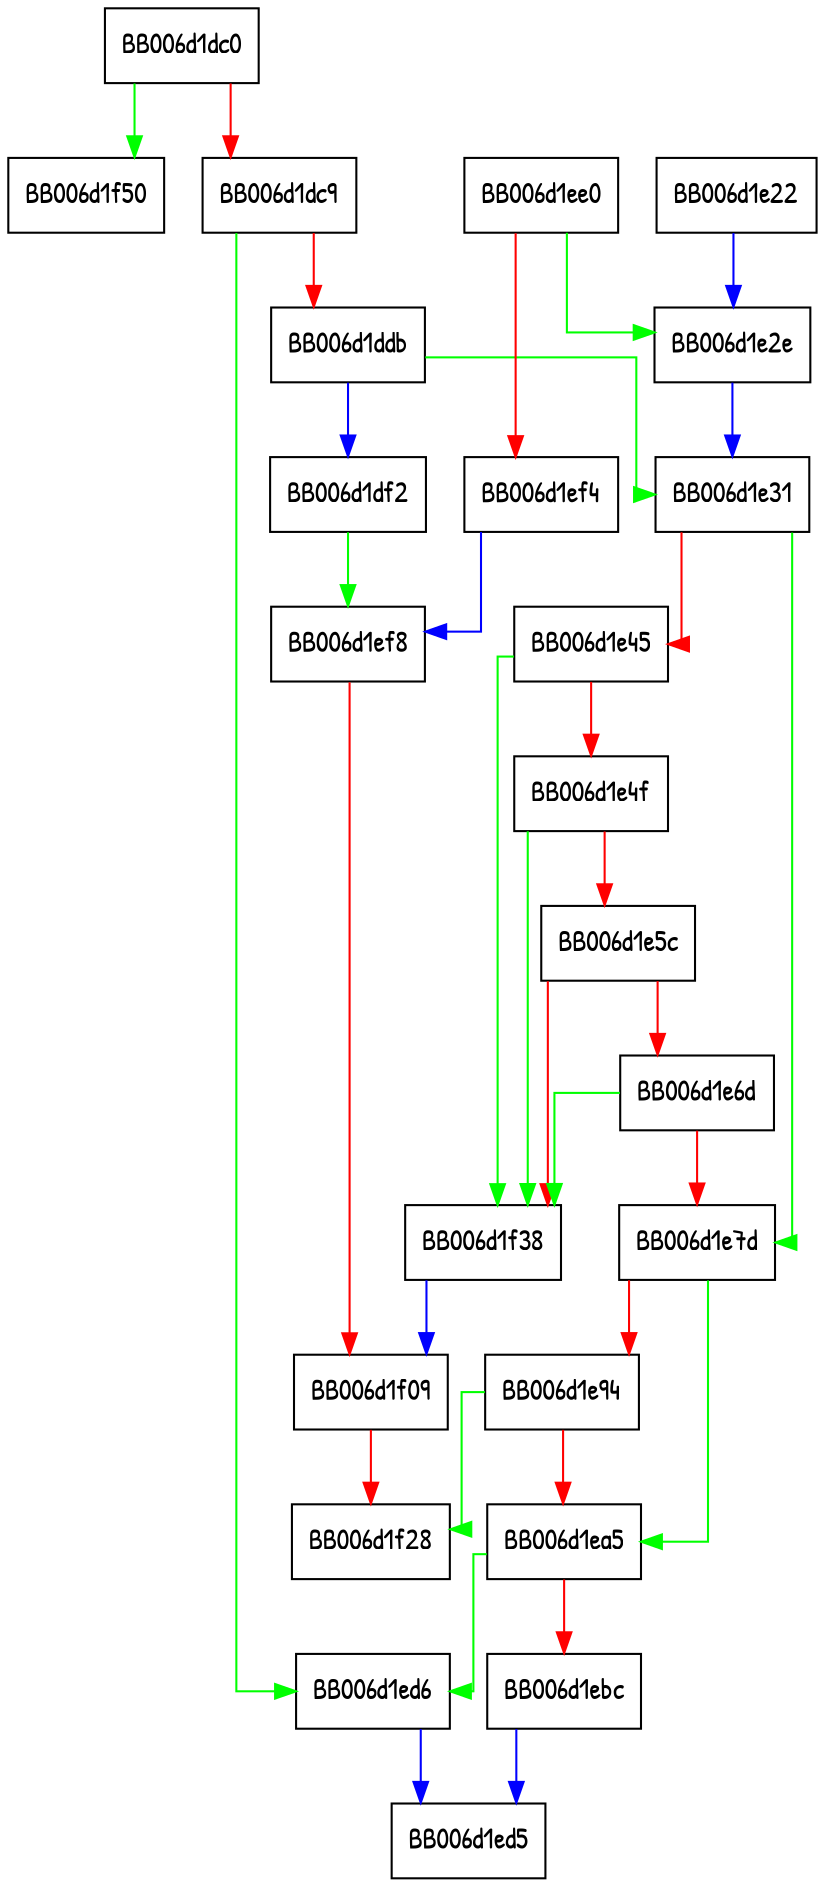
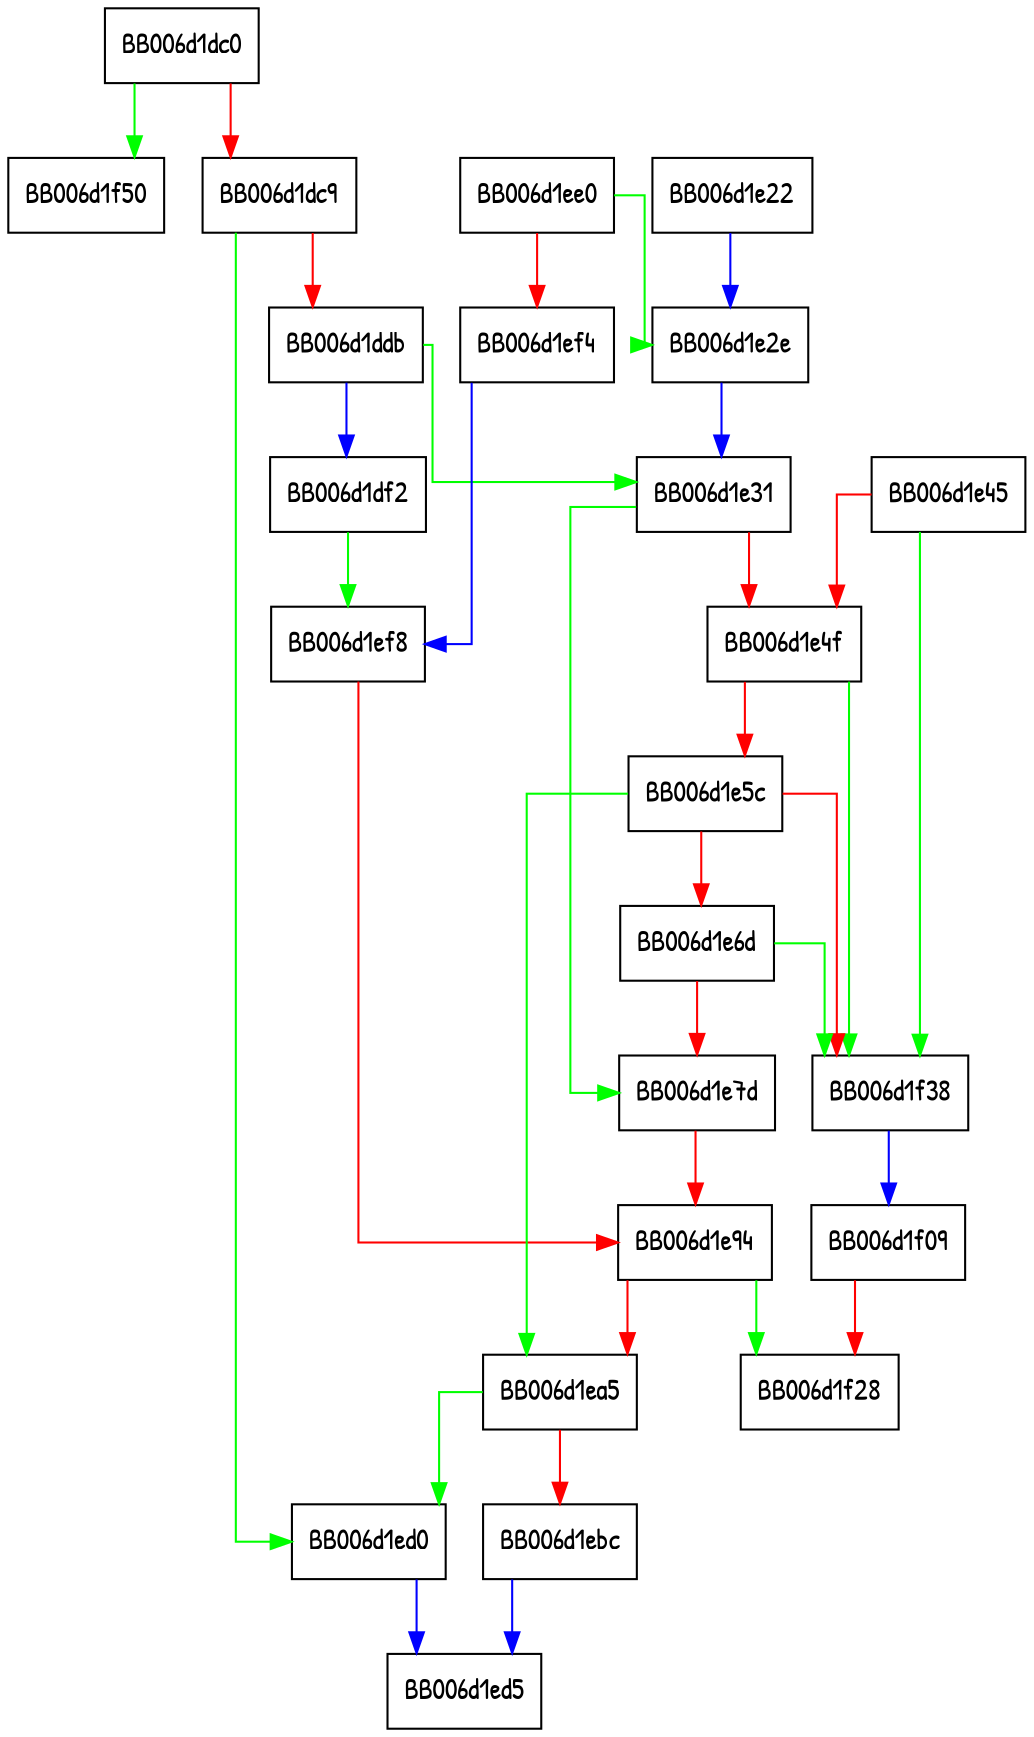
edge "BB006d1e31" -> "BB006d1e45": now "BB006d1e31" -> "BB006d1e4f"
edge "BB006d1ef8" -> "BB006d1f09": now "BB006d1ef8" -> "BB006d1e94"
edge "BB006d1e7d" -> "BB006d1ea5": now "BB006d1e5c" -> "BB006d1ea5"
node "BB006d1ed6": label "BB006d1ed6" -> "BB006d1ed0"
